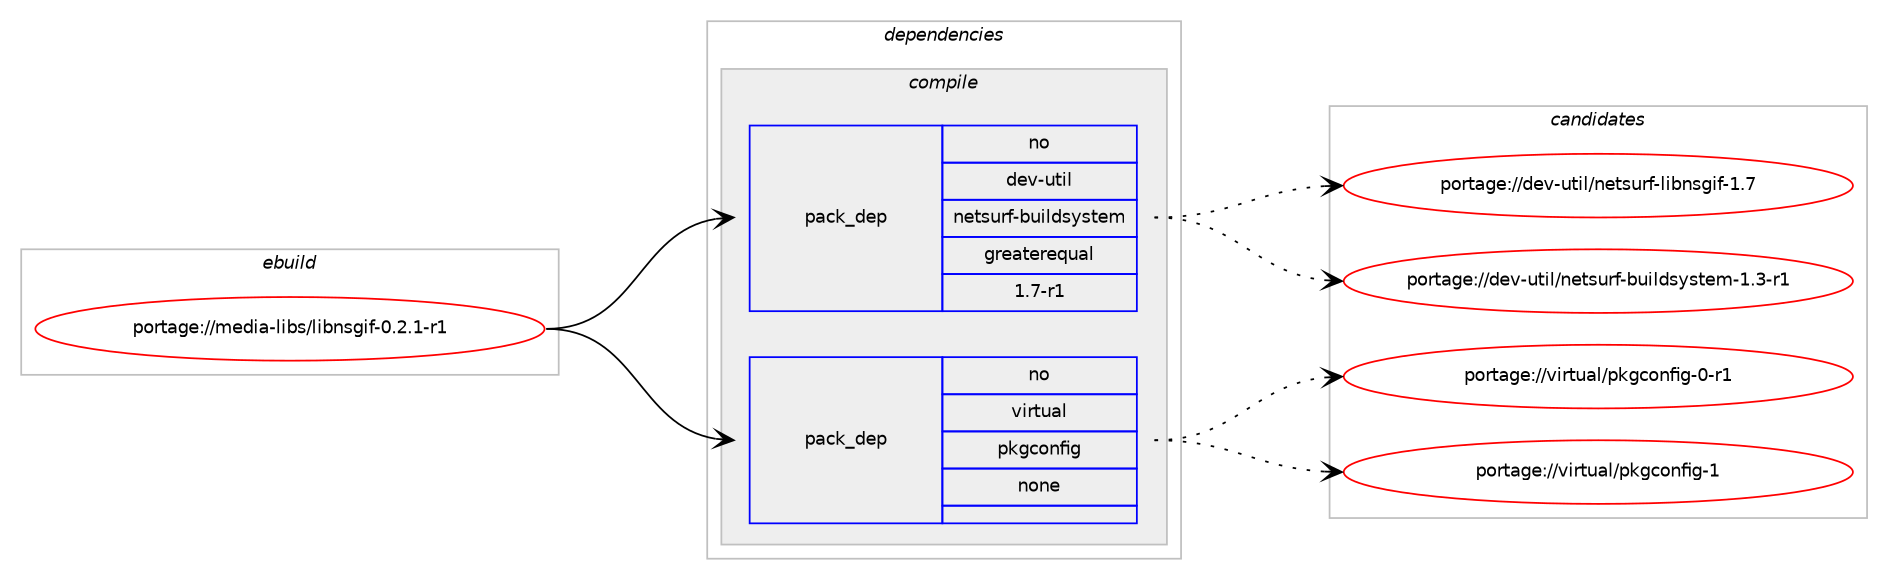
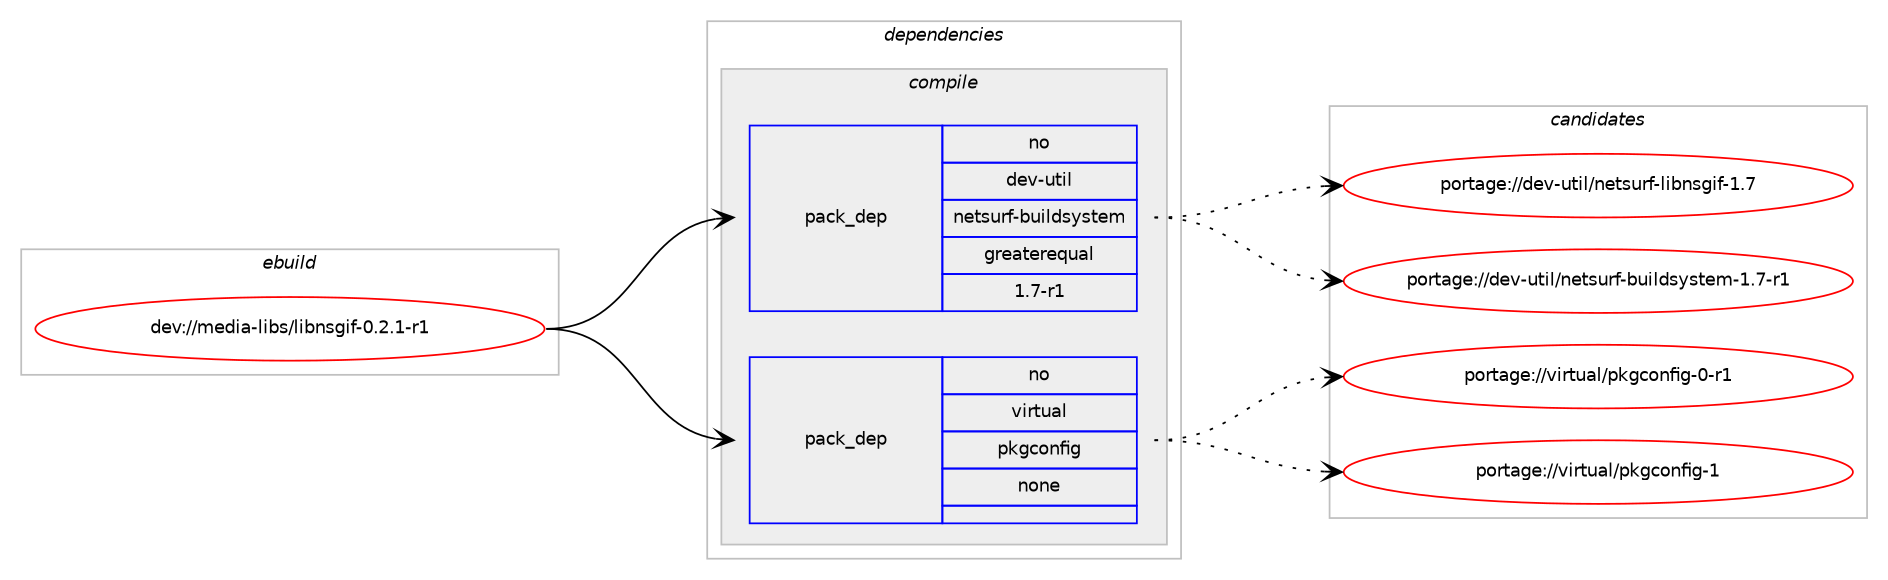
node "portage://dev-util/netsurf-buildsystem-1.3-r1": label "portage://dev-util/netsurf-buildsystem-1.3-r1" -> "portage://dev-util/netsurf-buildsystem-1.7-r1"
node "portage://media-libs/libnsgif-0.2.1-r1": label "portage://media-libs/libnsgif-0.2.1-r1" -> "dev://media-libs/libnsgif-0.2.1-r1"
